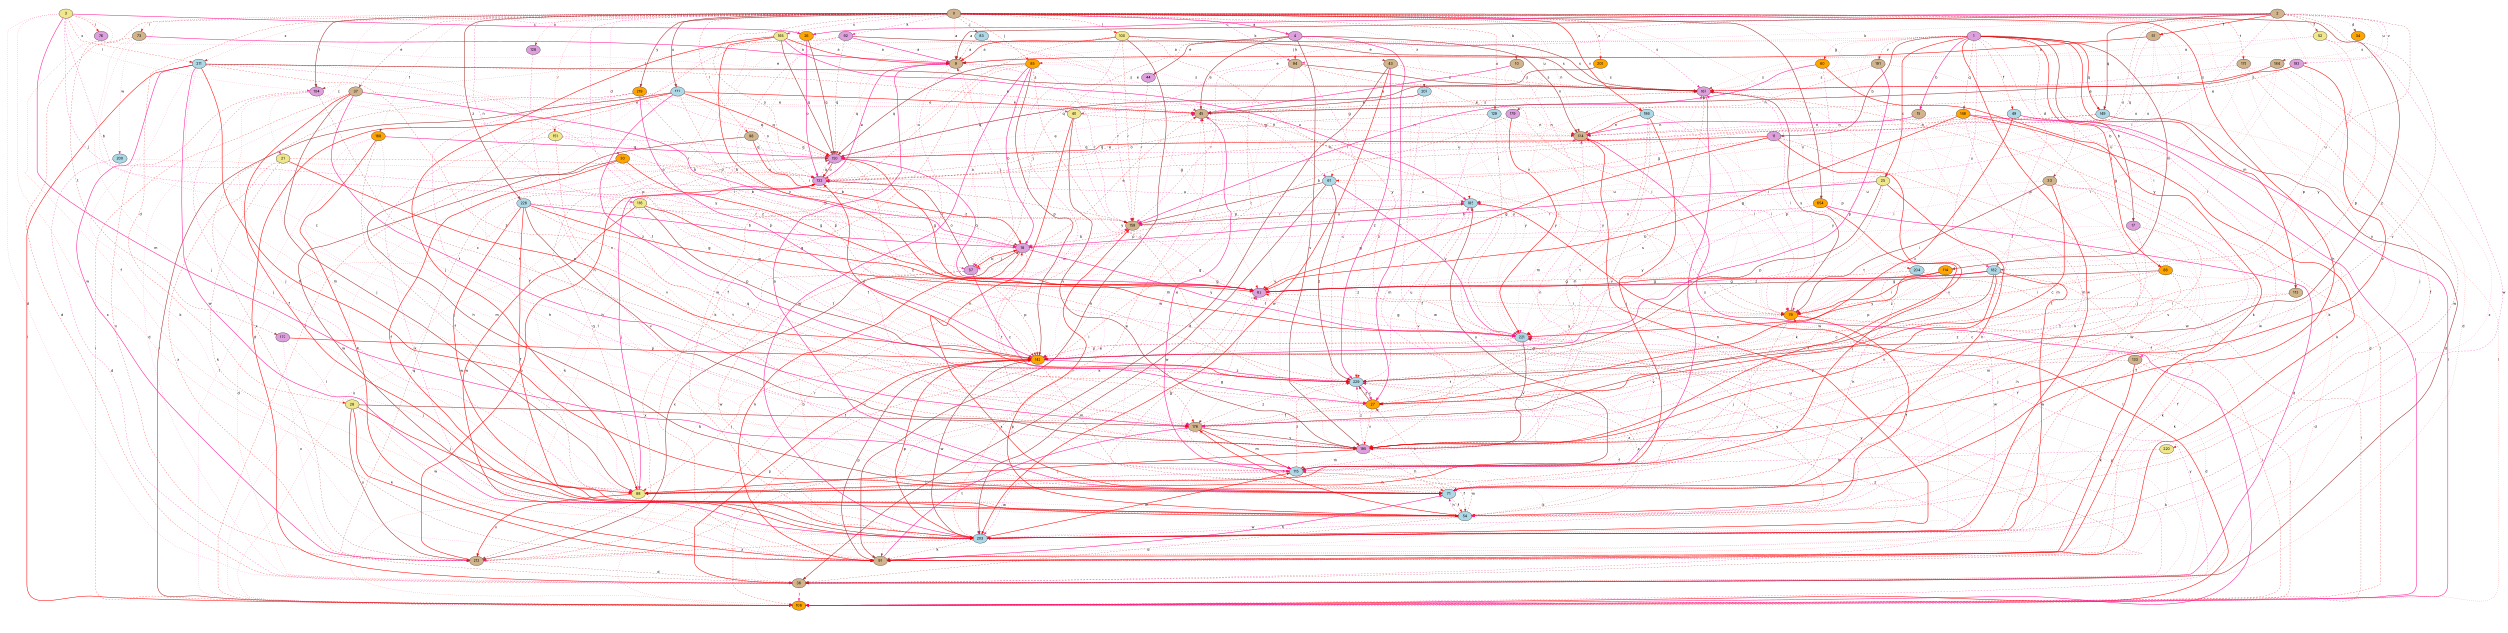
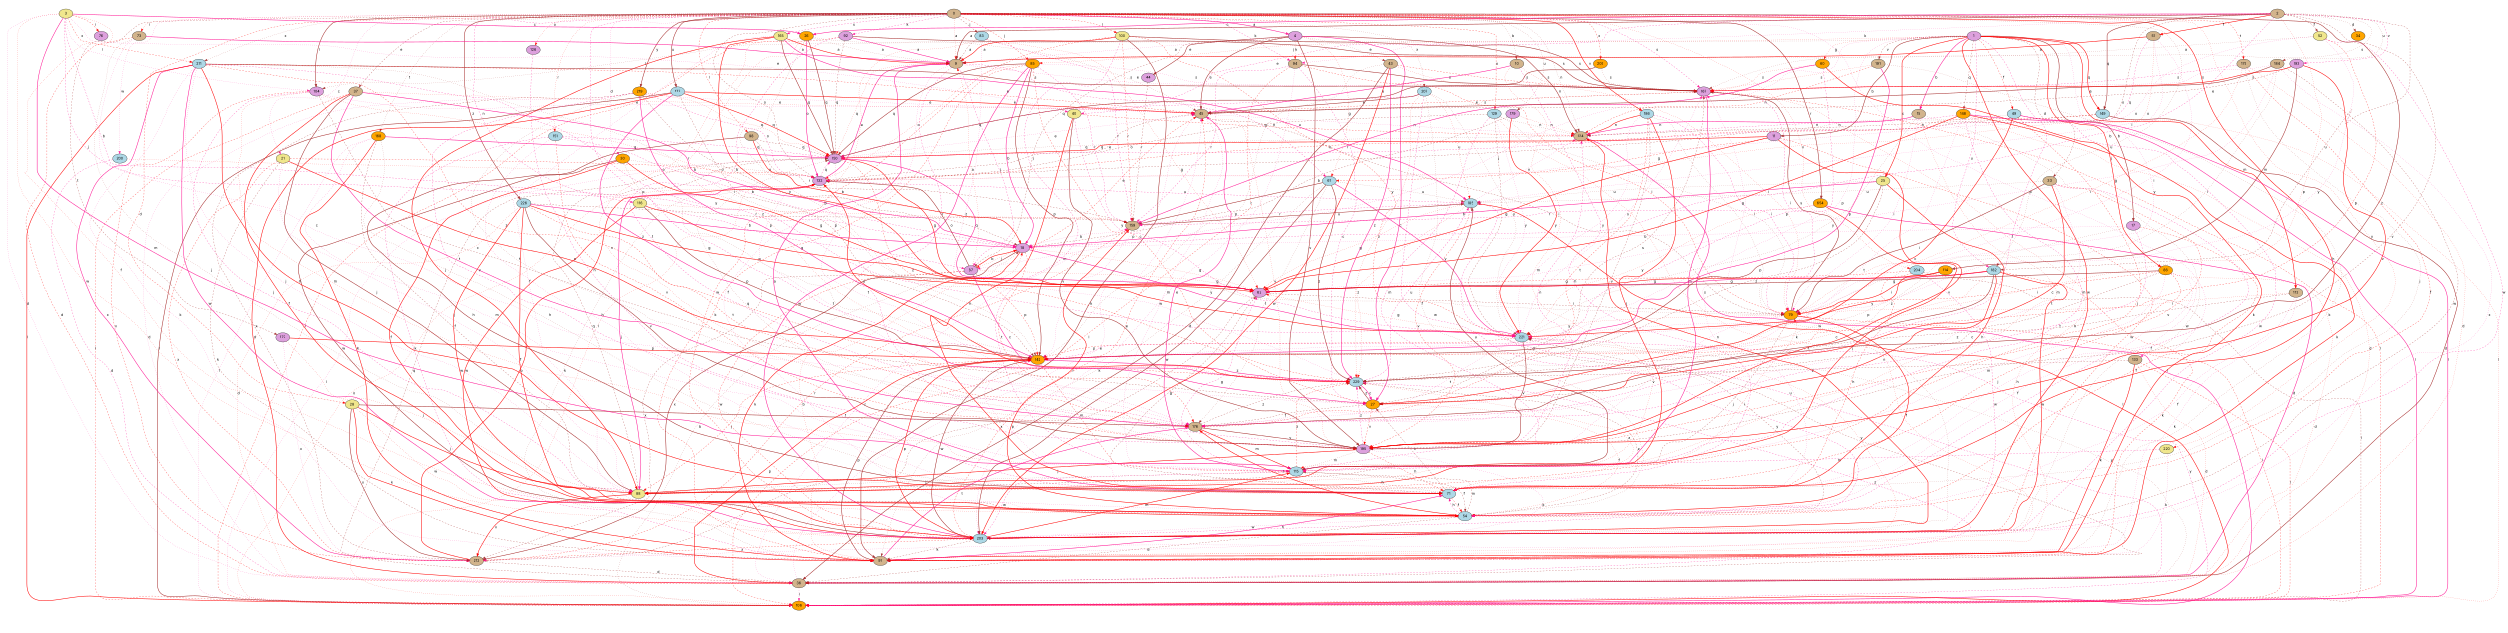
node "151": fillcolor khaki -> lightblue
edge "150" -> "132": removed, label "o"
edge "1" -> "114": now "193" -> "114"
